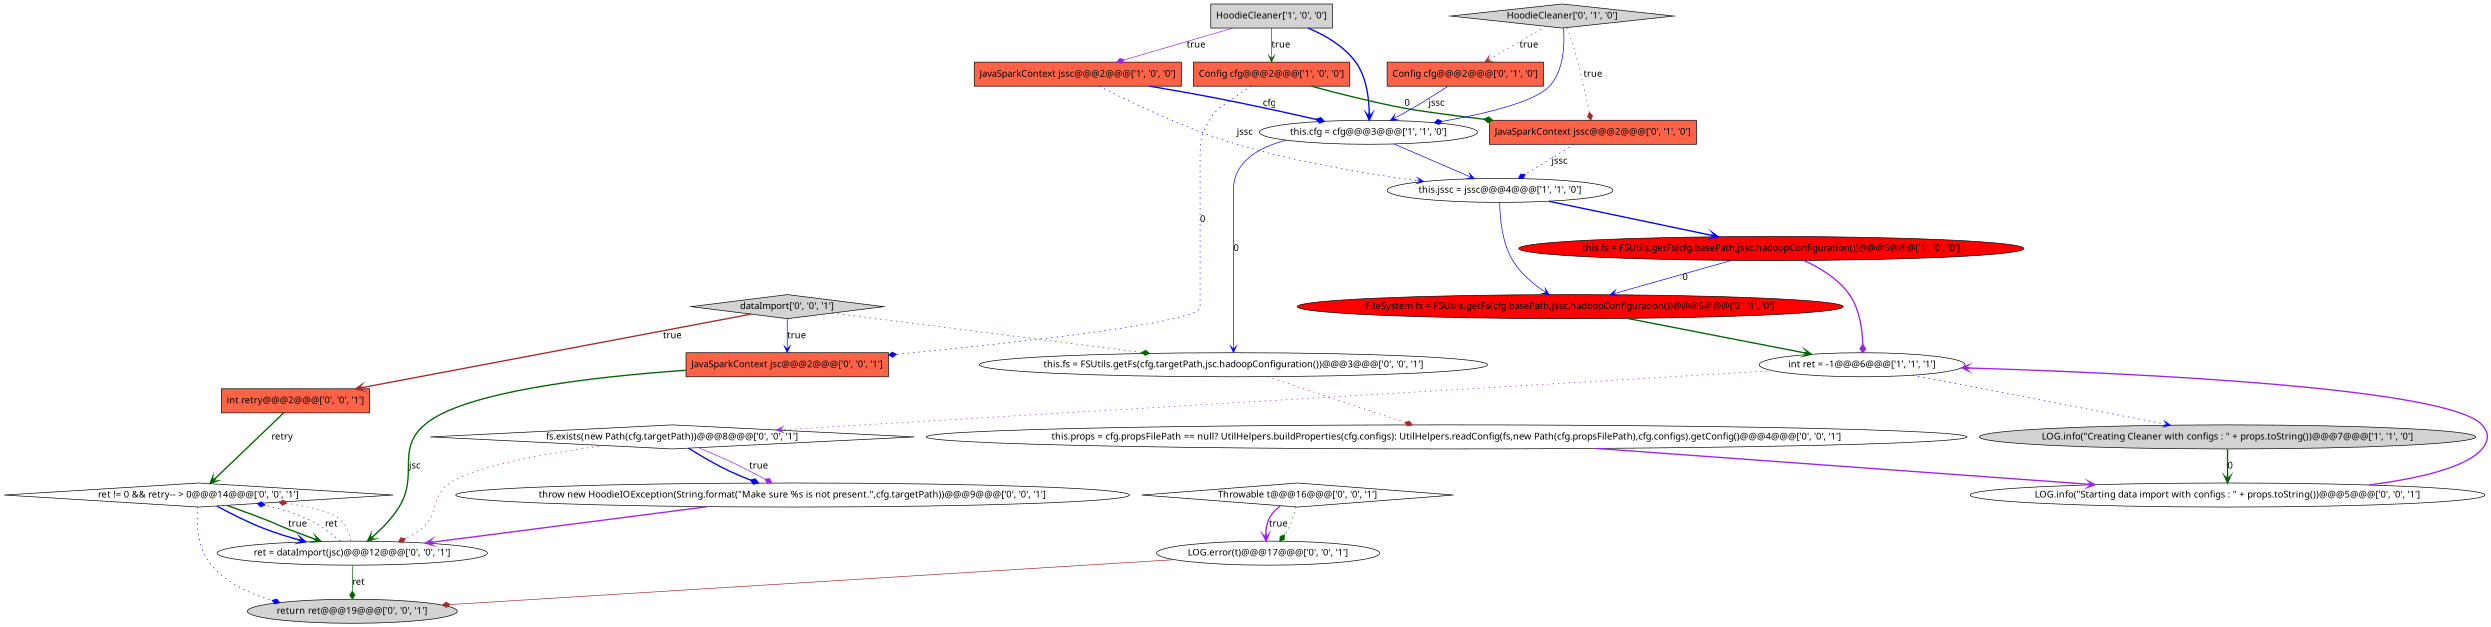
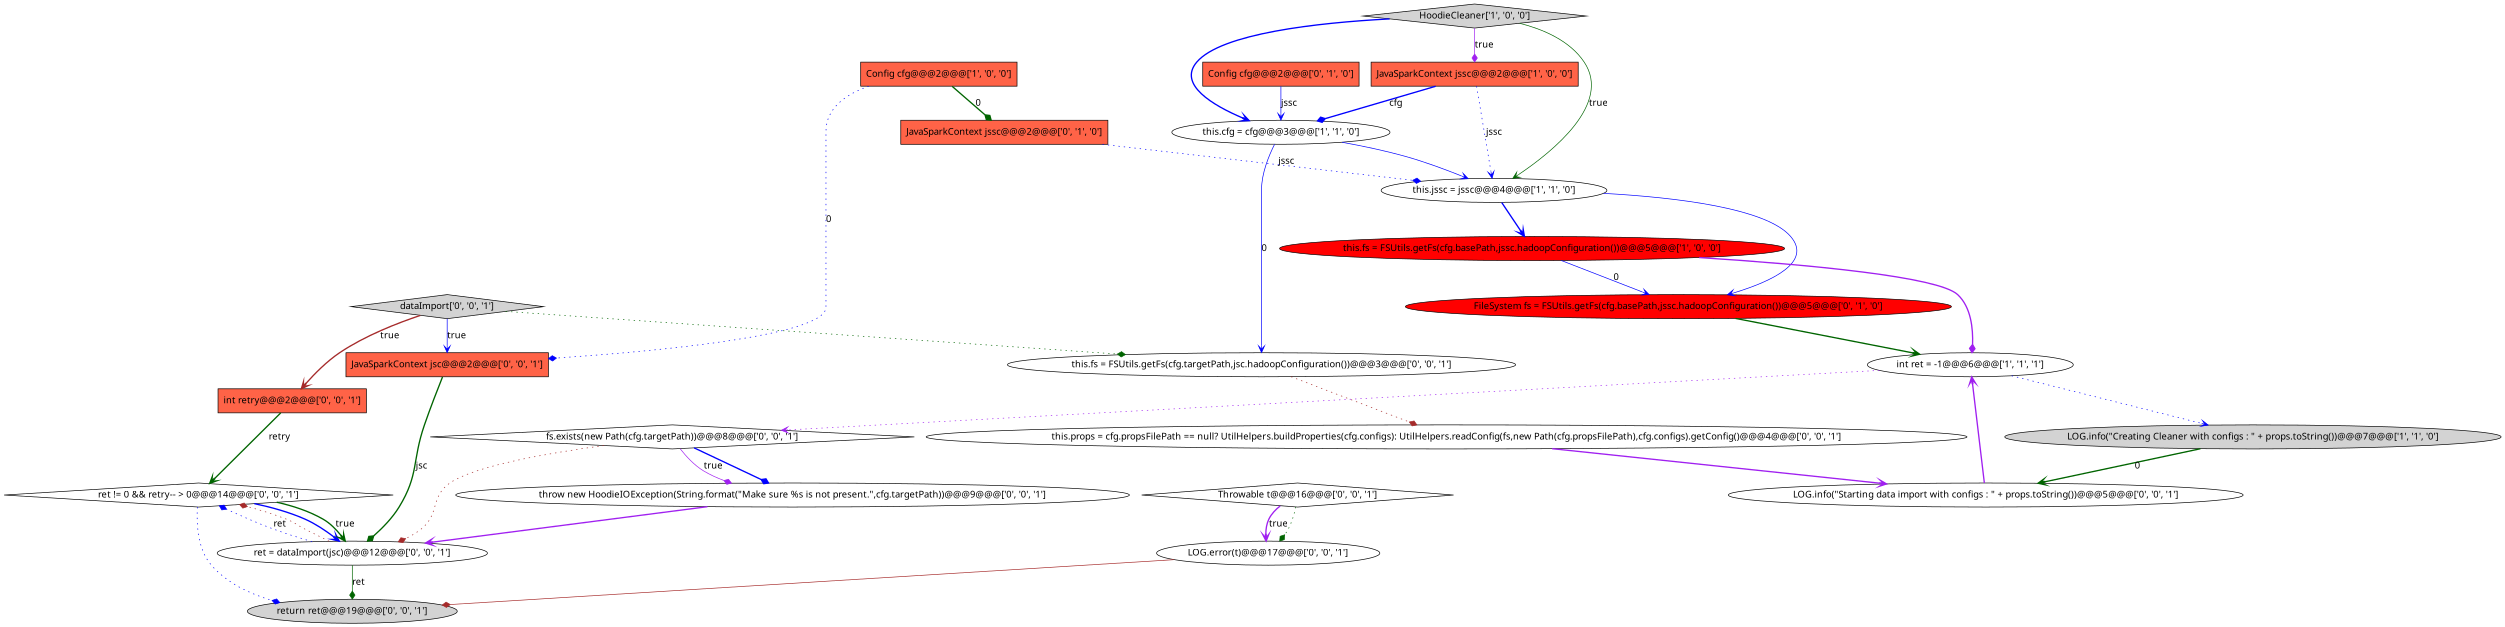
node "HoodieCleaner['1', '0', '0']": shape box -> diamond
node "HoodieCleaner['0', '1', '0']": removed
edge "HoodieCleaner['1', '0', '0']" -> "Config cfg@@@2@@@['1', '0', '0']": now "HoodieCleaner['1', '0', '0']" -> "this.jssc = jssc@@@4@@@['1', '1', '0']"
edge "JavaSparkContext jsc@@@2@@@['0', '0', '1']" -> "ret = dataImport(jsc)@@@12@@@['0', '0', '1']": arrowhead vee -> diamond
